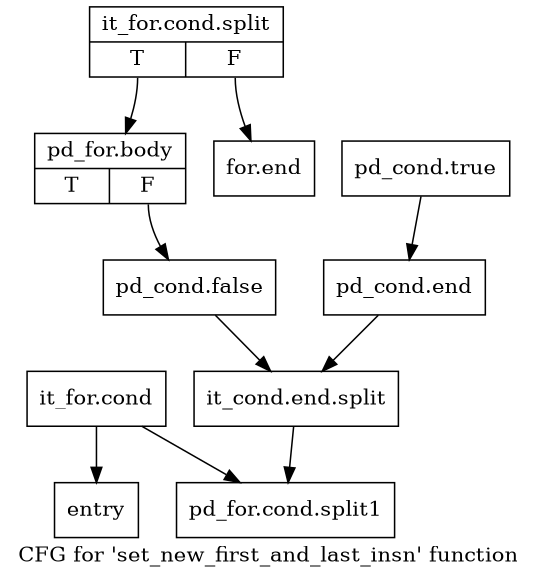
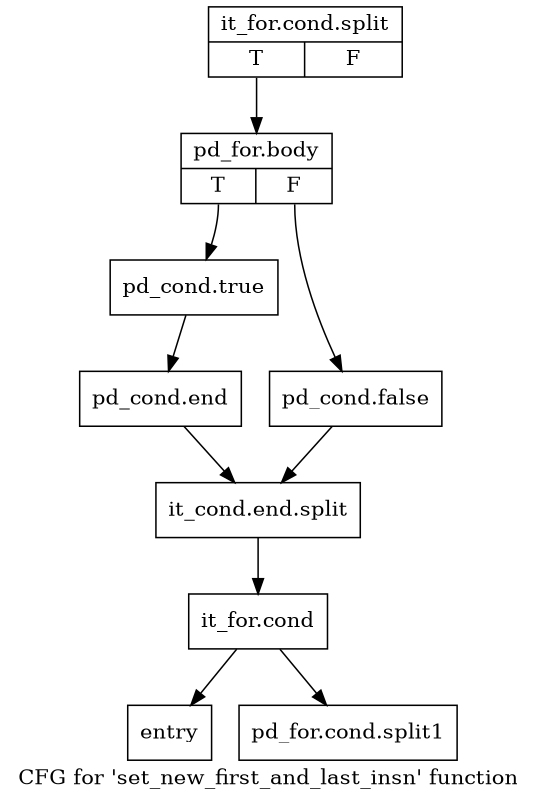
node "for.end": removed
edge "pd_for.body" -> "pd_cond.true": added
edge "it_cond.end.split" -> "pd_for.cond.split1": now "it_cond.end.split" -> "it_for.cond"
